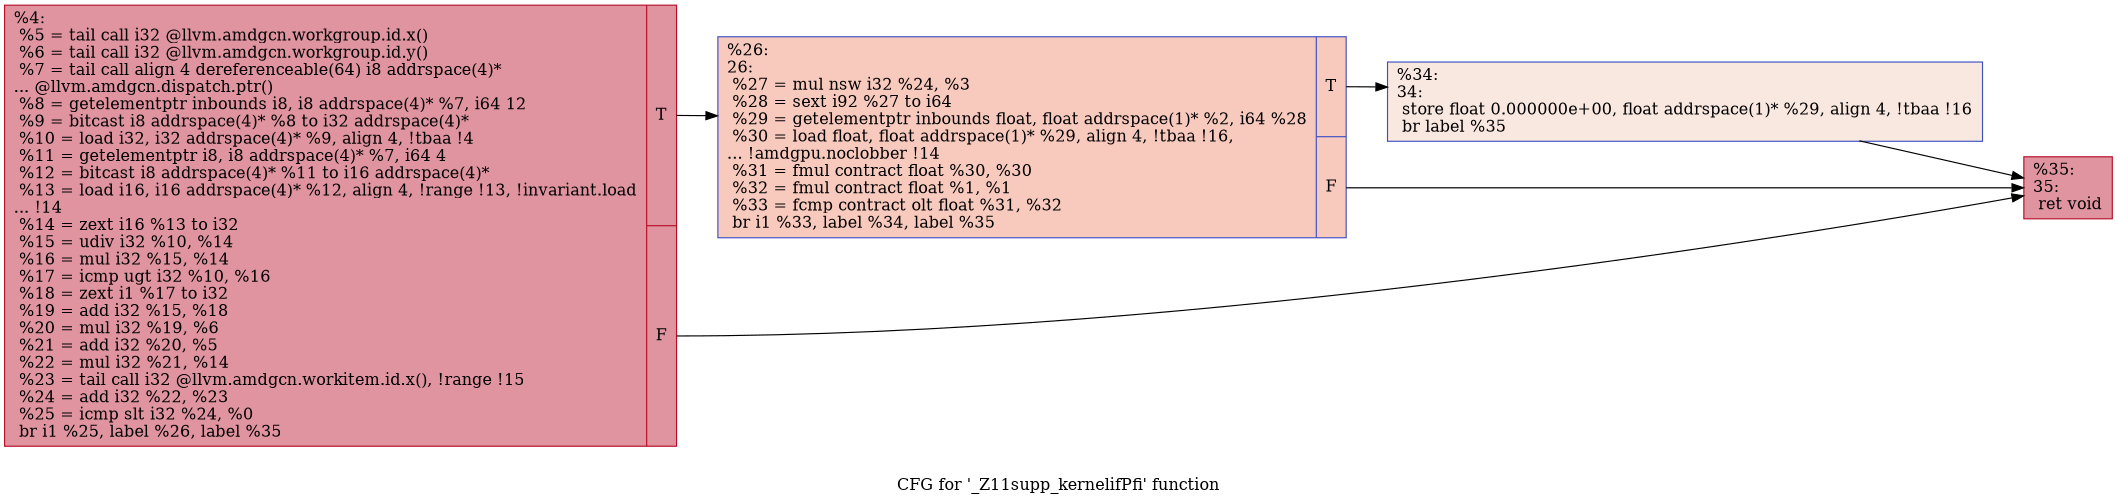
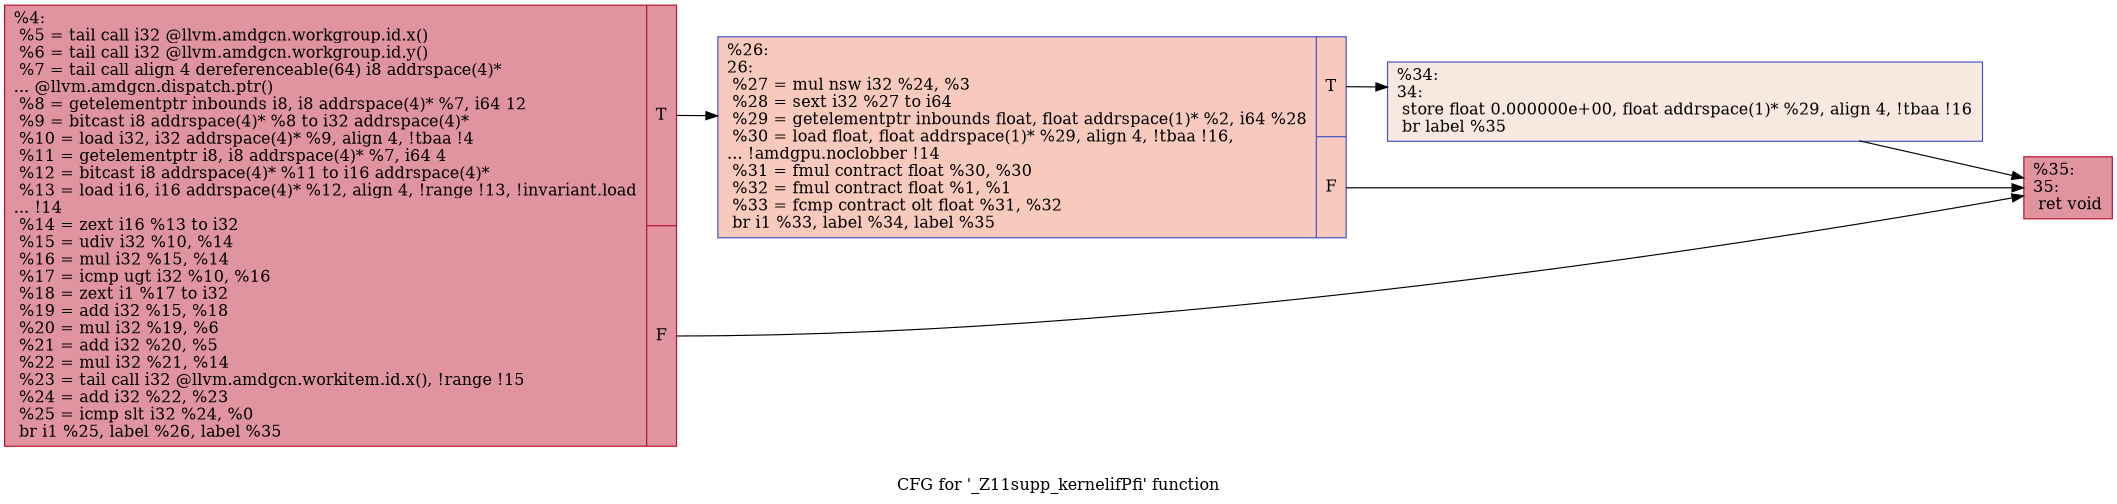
node "%26:": text "%28 = sext i92 %27 to i64" -> "%28 = sext i32 %27 to i64"
